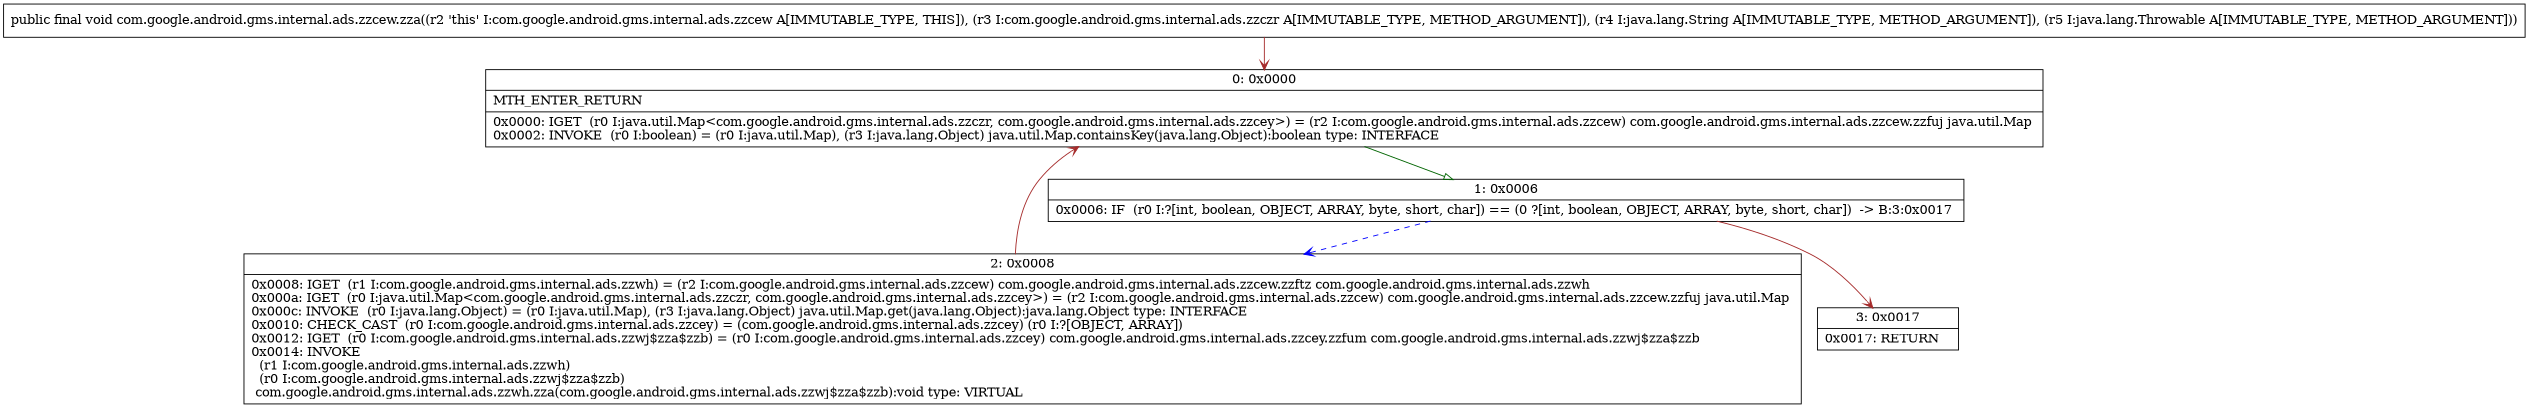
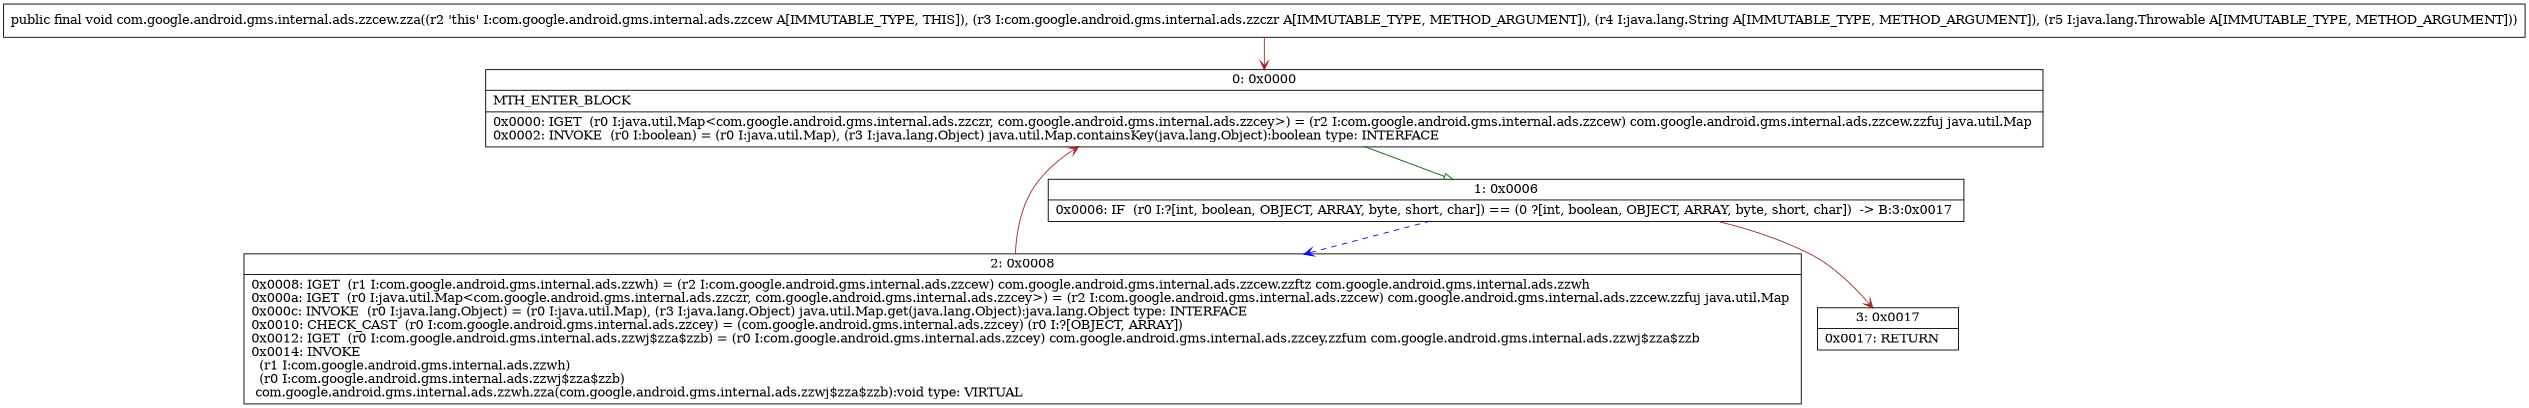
node "0: 0x0000": text "MTH_ENTER_RETURN" -> "MTH_ENTER_BLOCK"
